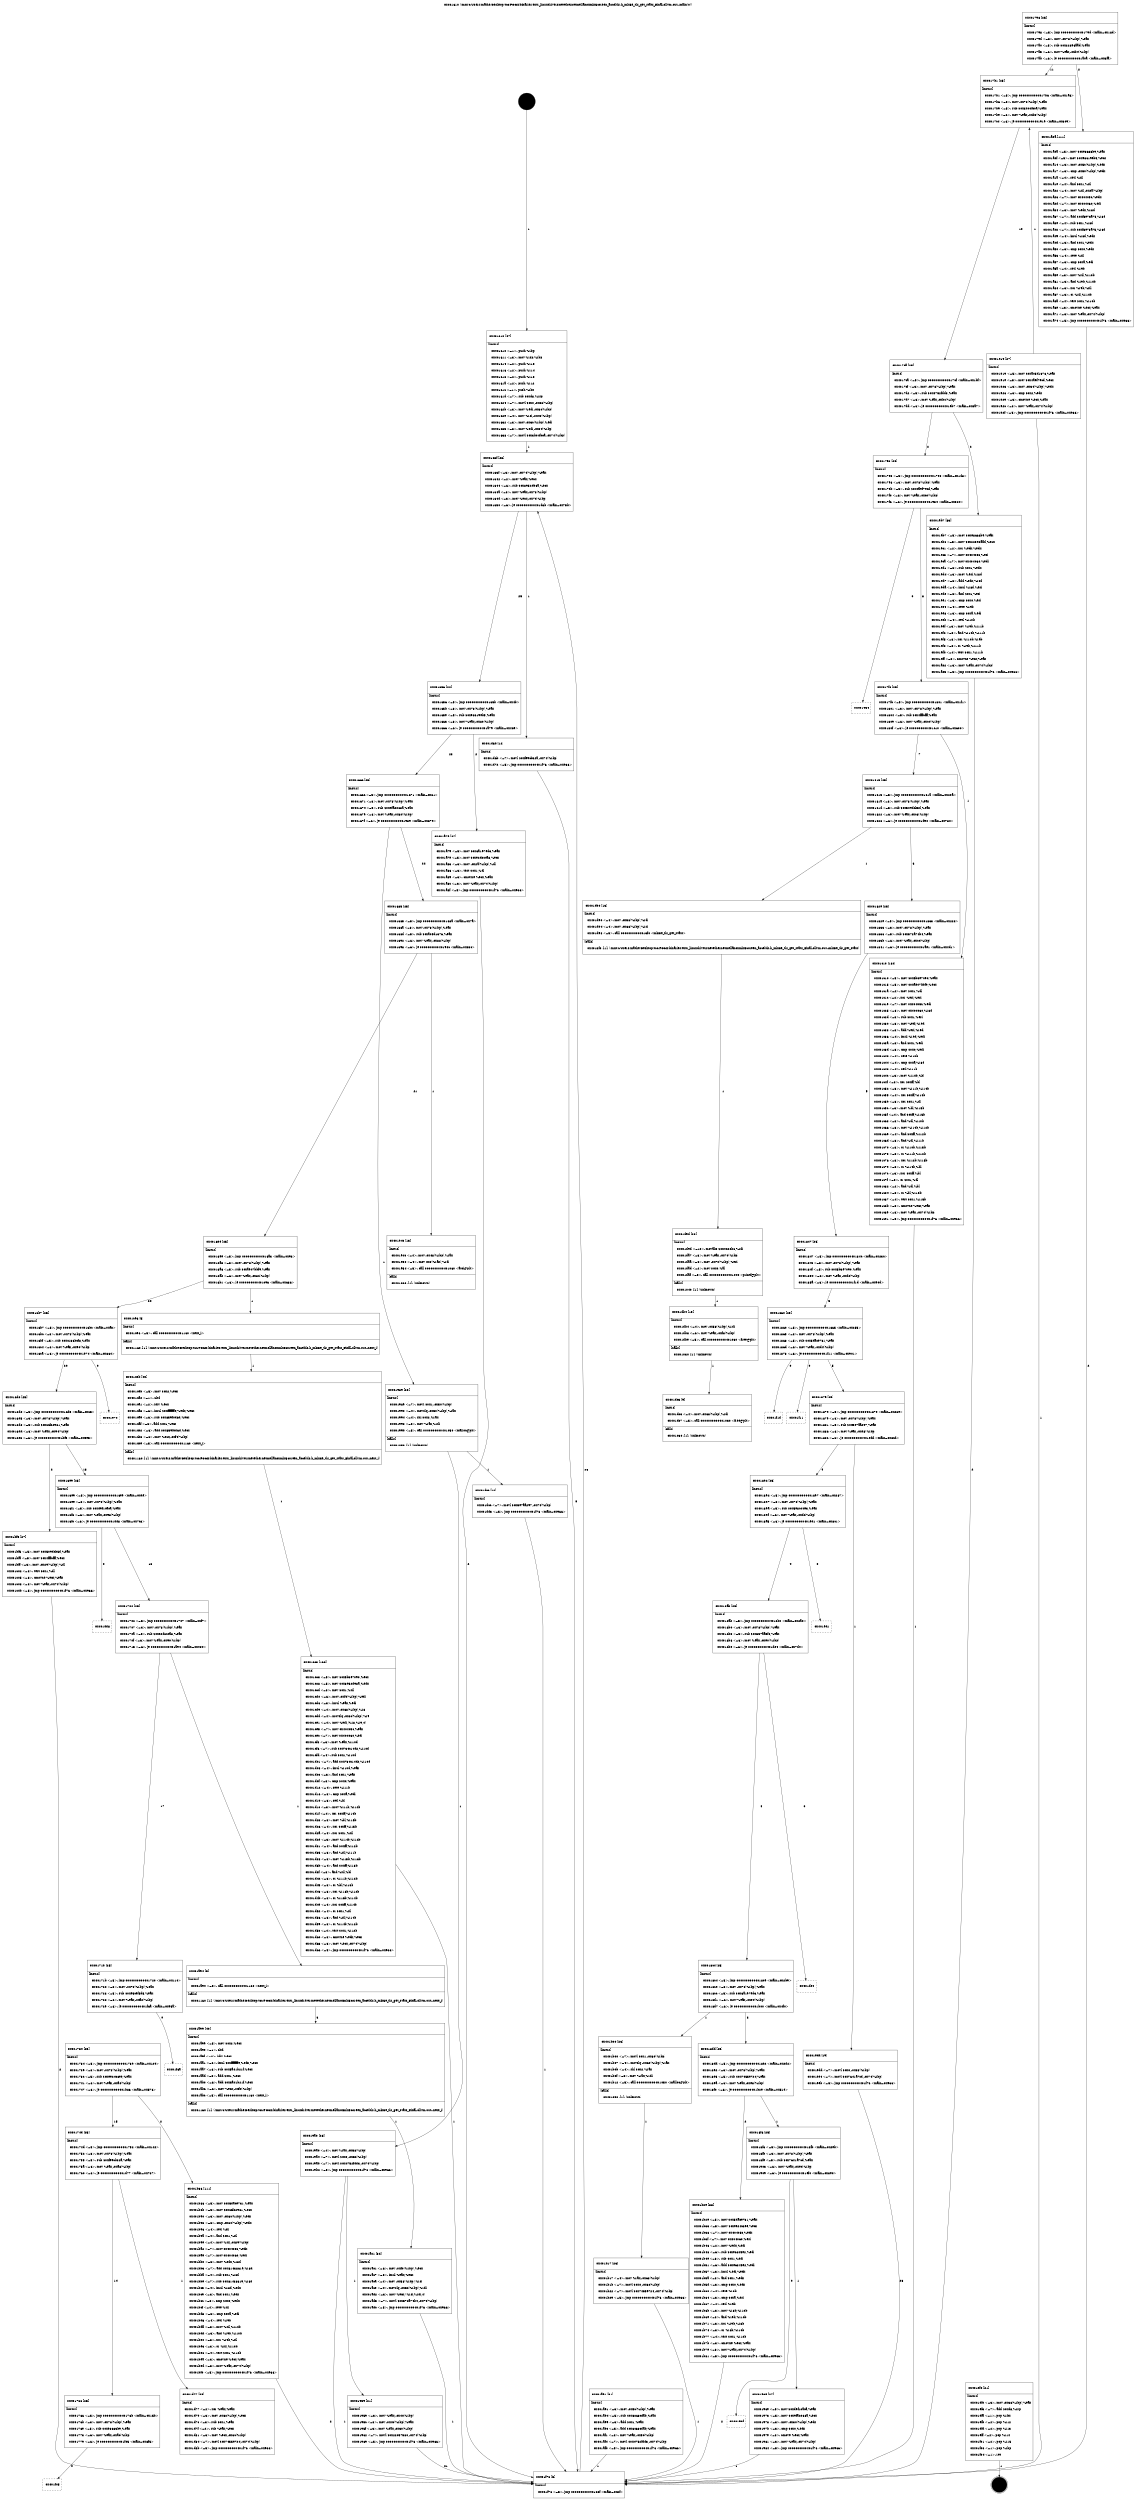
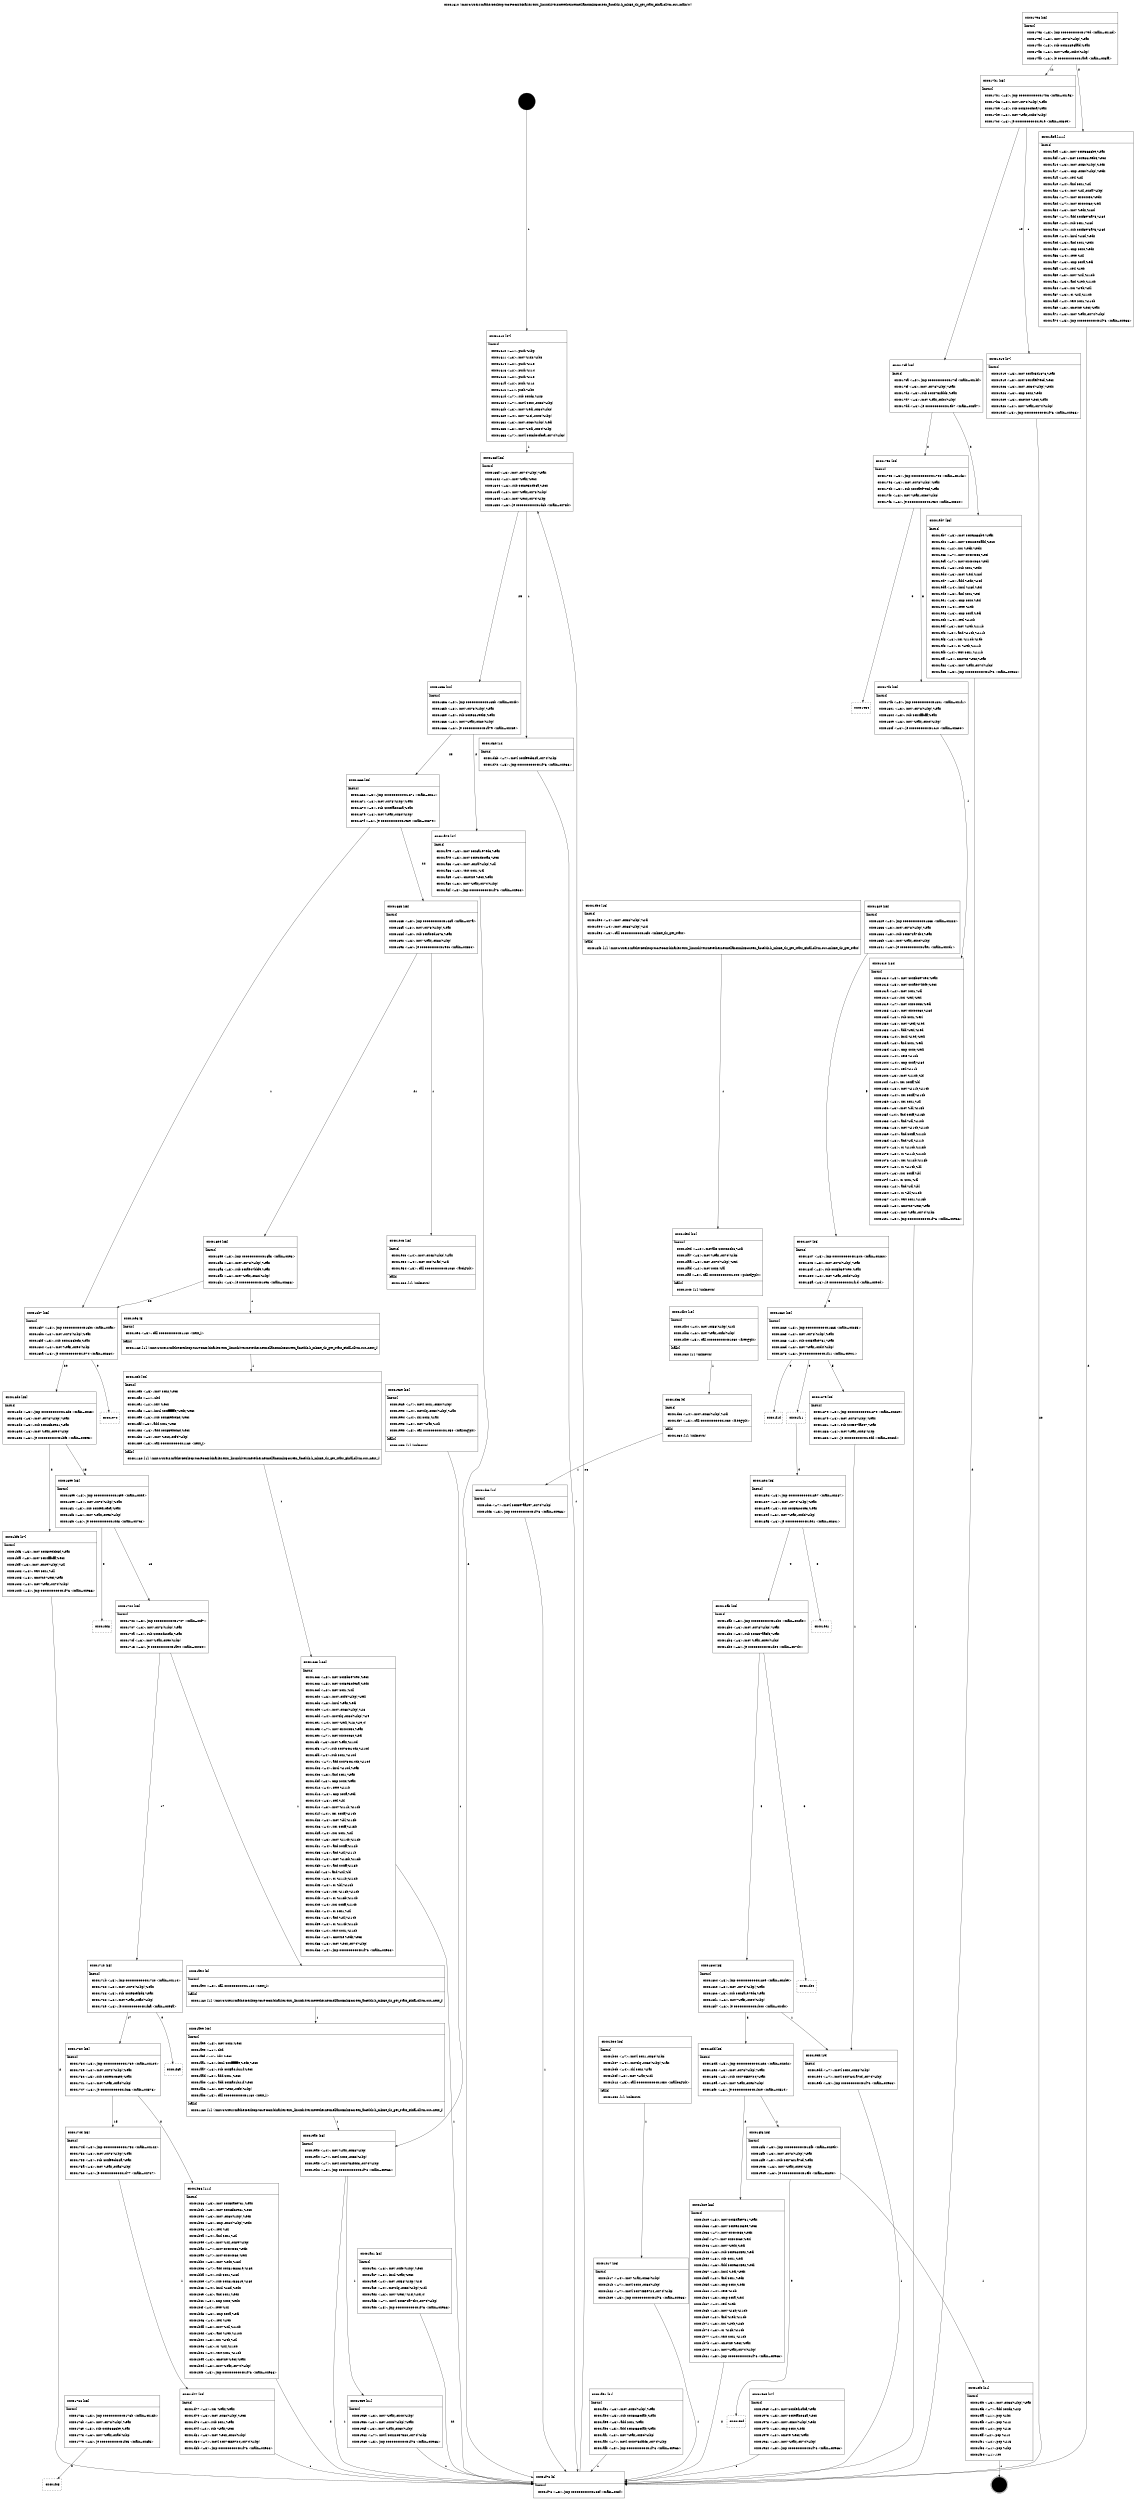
edge "0x401919 [27]" -> "0x4017b1 [25]": reversed
node "0x401815 [25]": removed
edge "0x40166c [25]" -> "0x401989 [23]": now "0x40166c [25]" -> "0x4016b7 [25]"
edge "0x401d9d [23]" -> "0x401db4 [15]": removed, label "1"
edge "0x401919 [27]" -> "0x401f76 [5]": label " 1" -> " 20"
edge "0x401879 [25]" -> "0x401892 [25]": now "0x401f11" -> "0x401892 [25]"
edge "0x401989 [23]" -> "0x401dcc [12]": now "0x401dc3 [9]" -> "0x401dcc [12]"
edge "0x401d6b [12]" -> "0x401f76 [5]": label " 8" -> " 1"
edge "0x401a94 [5]" -> "0x401a99 [40]": label " 3" -> " 1"
edge "0x4018c4 [25]" -> "0x401b00 [23]": now "0x4018c4 [25]" -> "0x401edd [19]"
edge "0x40171b [25]" -> "0x401734 [25]": added, label "17"
edge "0x401a99 [40]" -> "0x401ac1 [32]": now "0x401a99 [40]" -> "0x4019a0 [23]"
edge "0x401edd [19]" -> "0x401f76 [5]": label " 23" -> " 1"
edge "0x4018f6 [25]" -> "0x40196e [27]": now "0x4018f6 [25]" -> "0x401ef0 [21]"
edge "0x40174d [25]" -> "0x401766 [25]": removed, label "14"
edge "0x401ac1 [32]" -> "0x401f76 [5]": label " 1" -> " 22"
edge "0x401959 [21]" -> "0x401f76 [5]": label " 21" -> " 1"
edge "0x401d77 [25]" -> "0x401f76 [5]": added, label "1"
